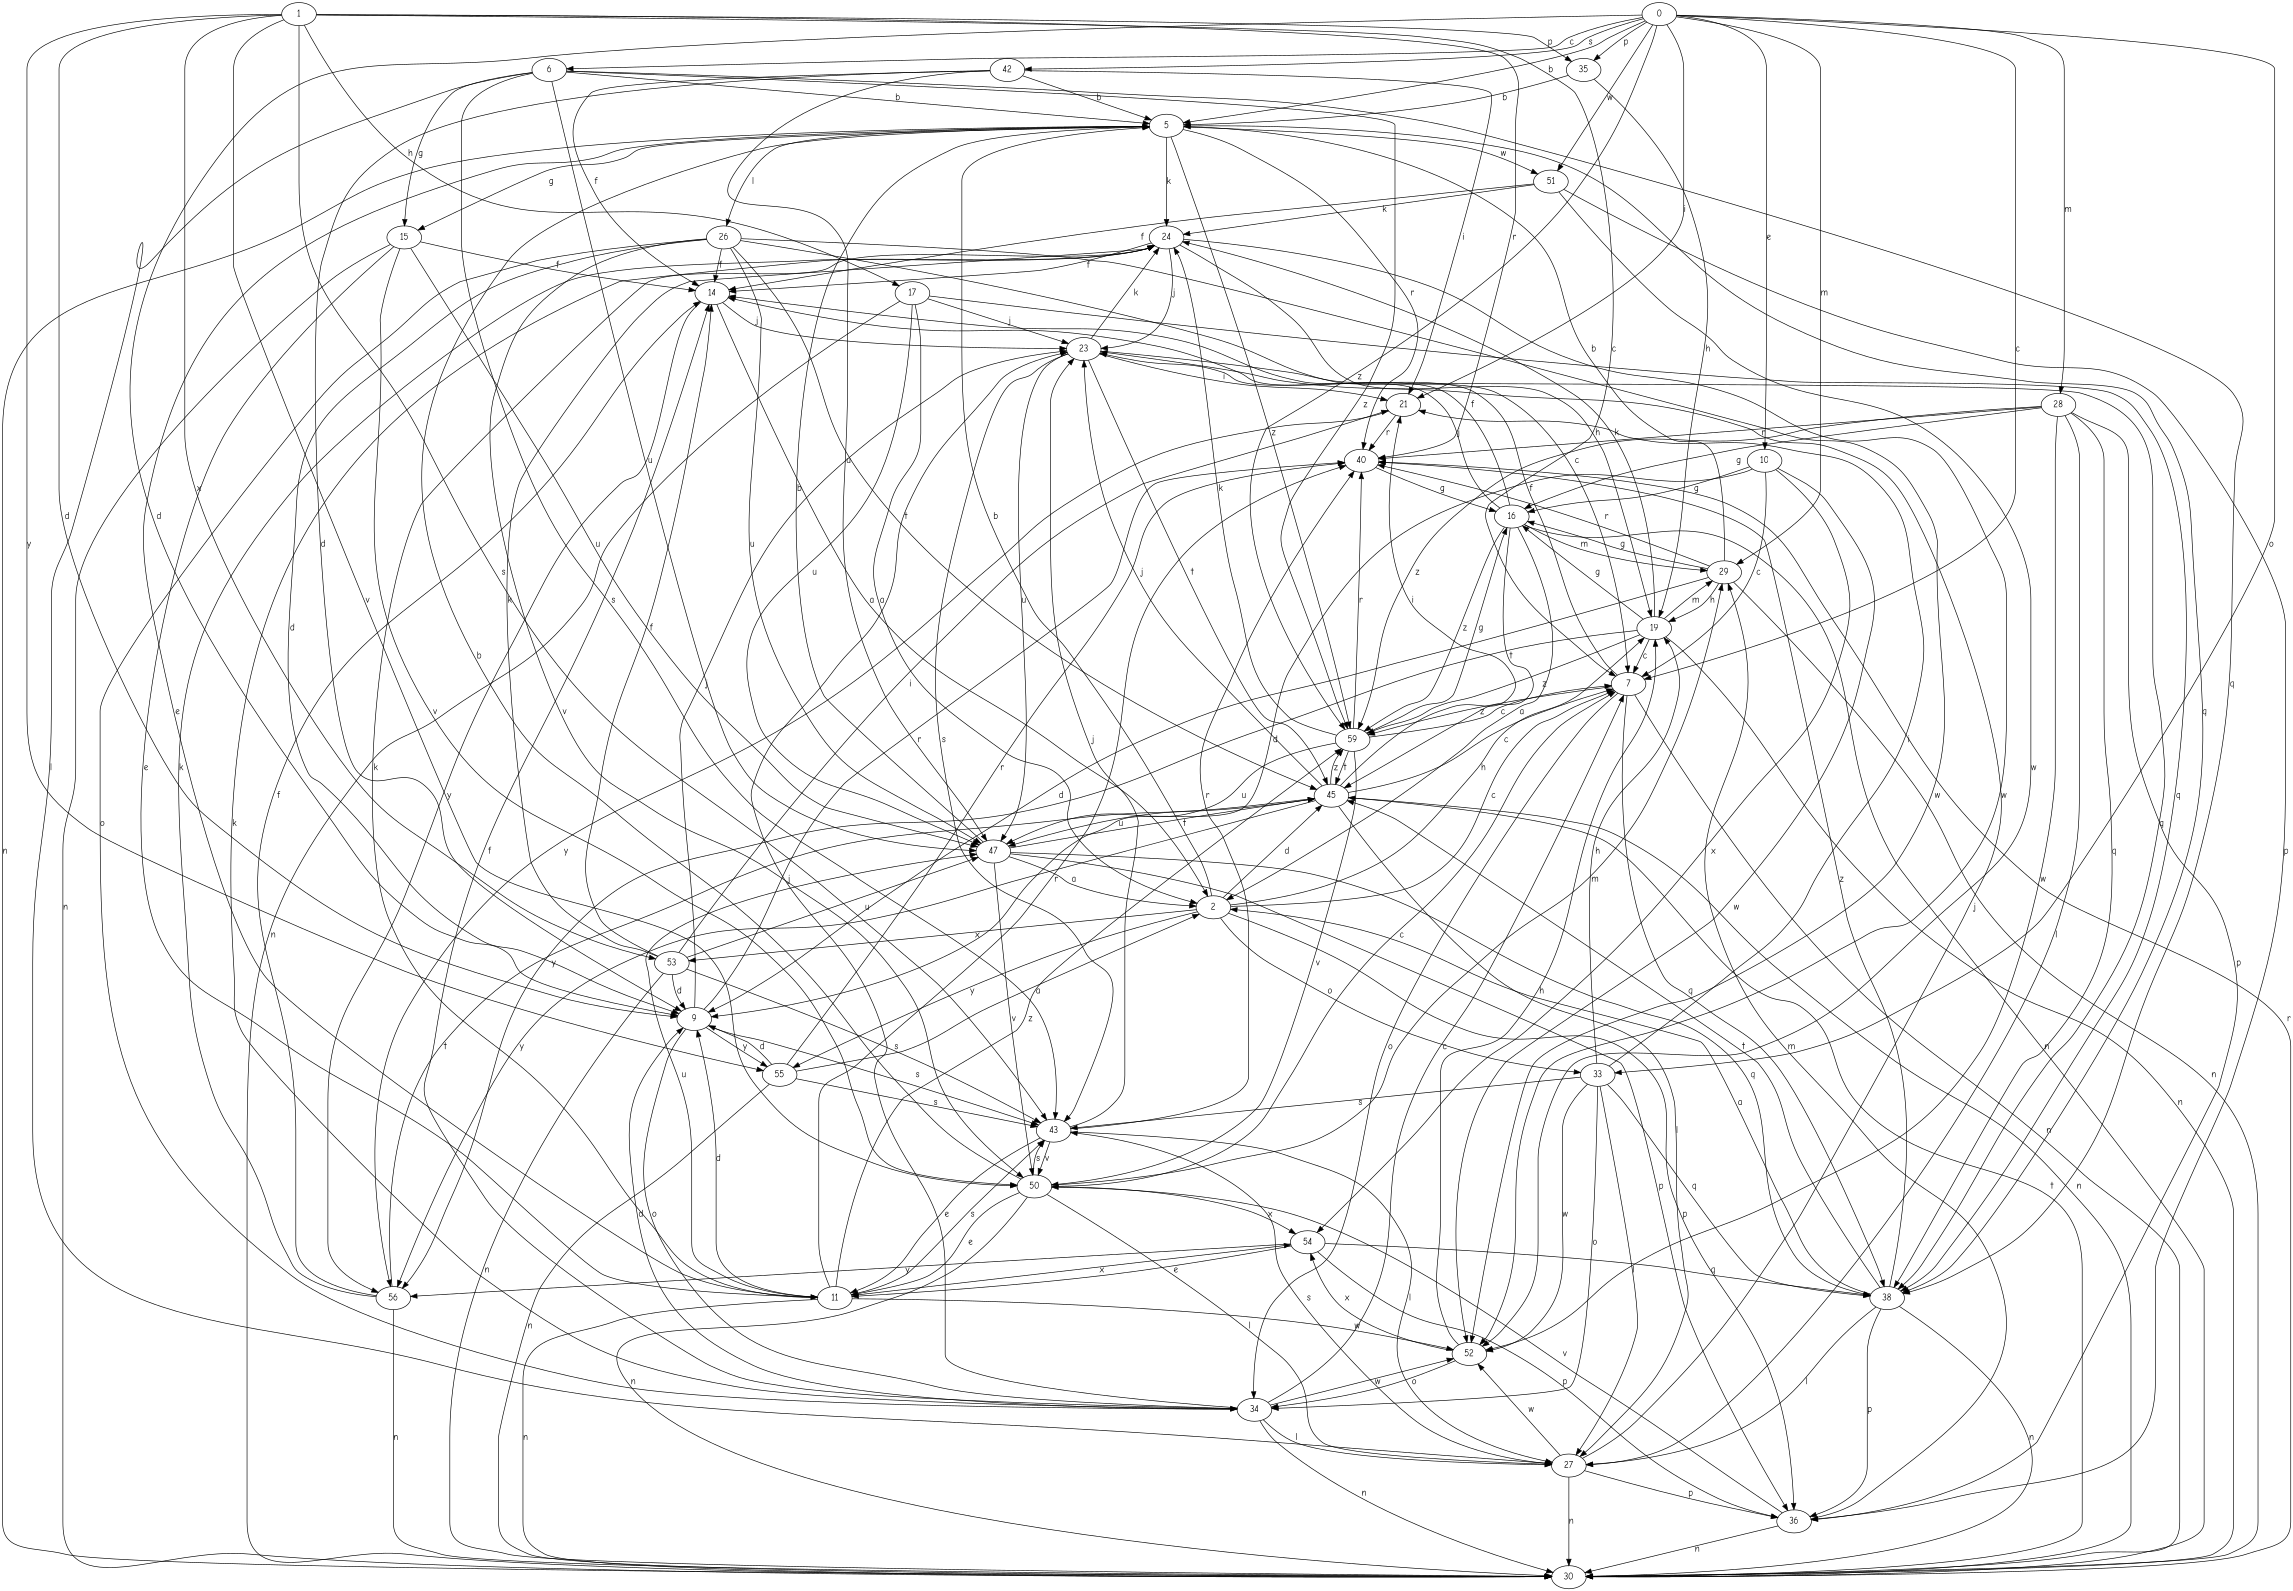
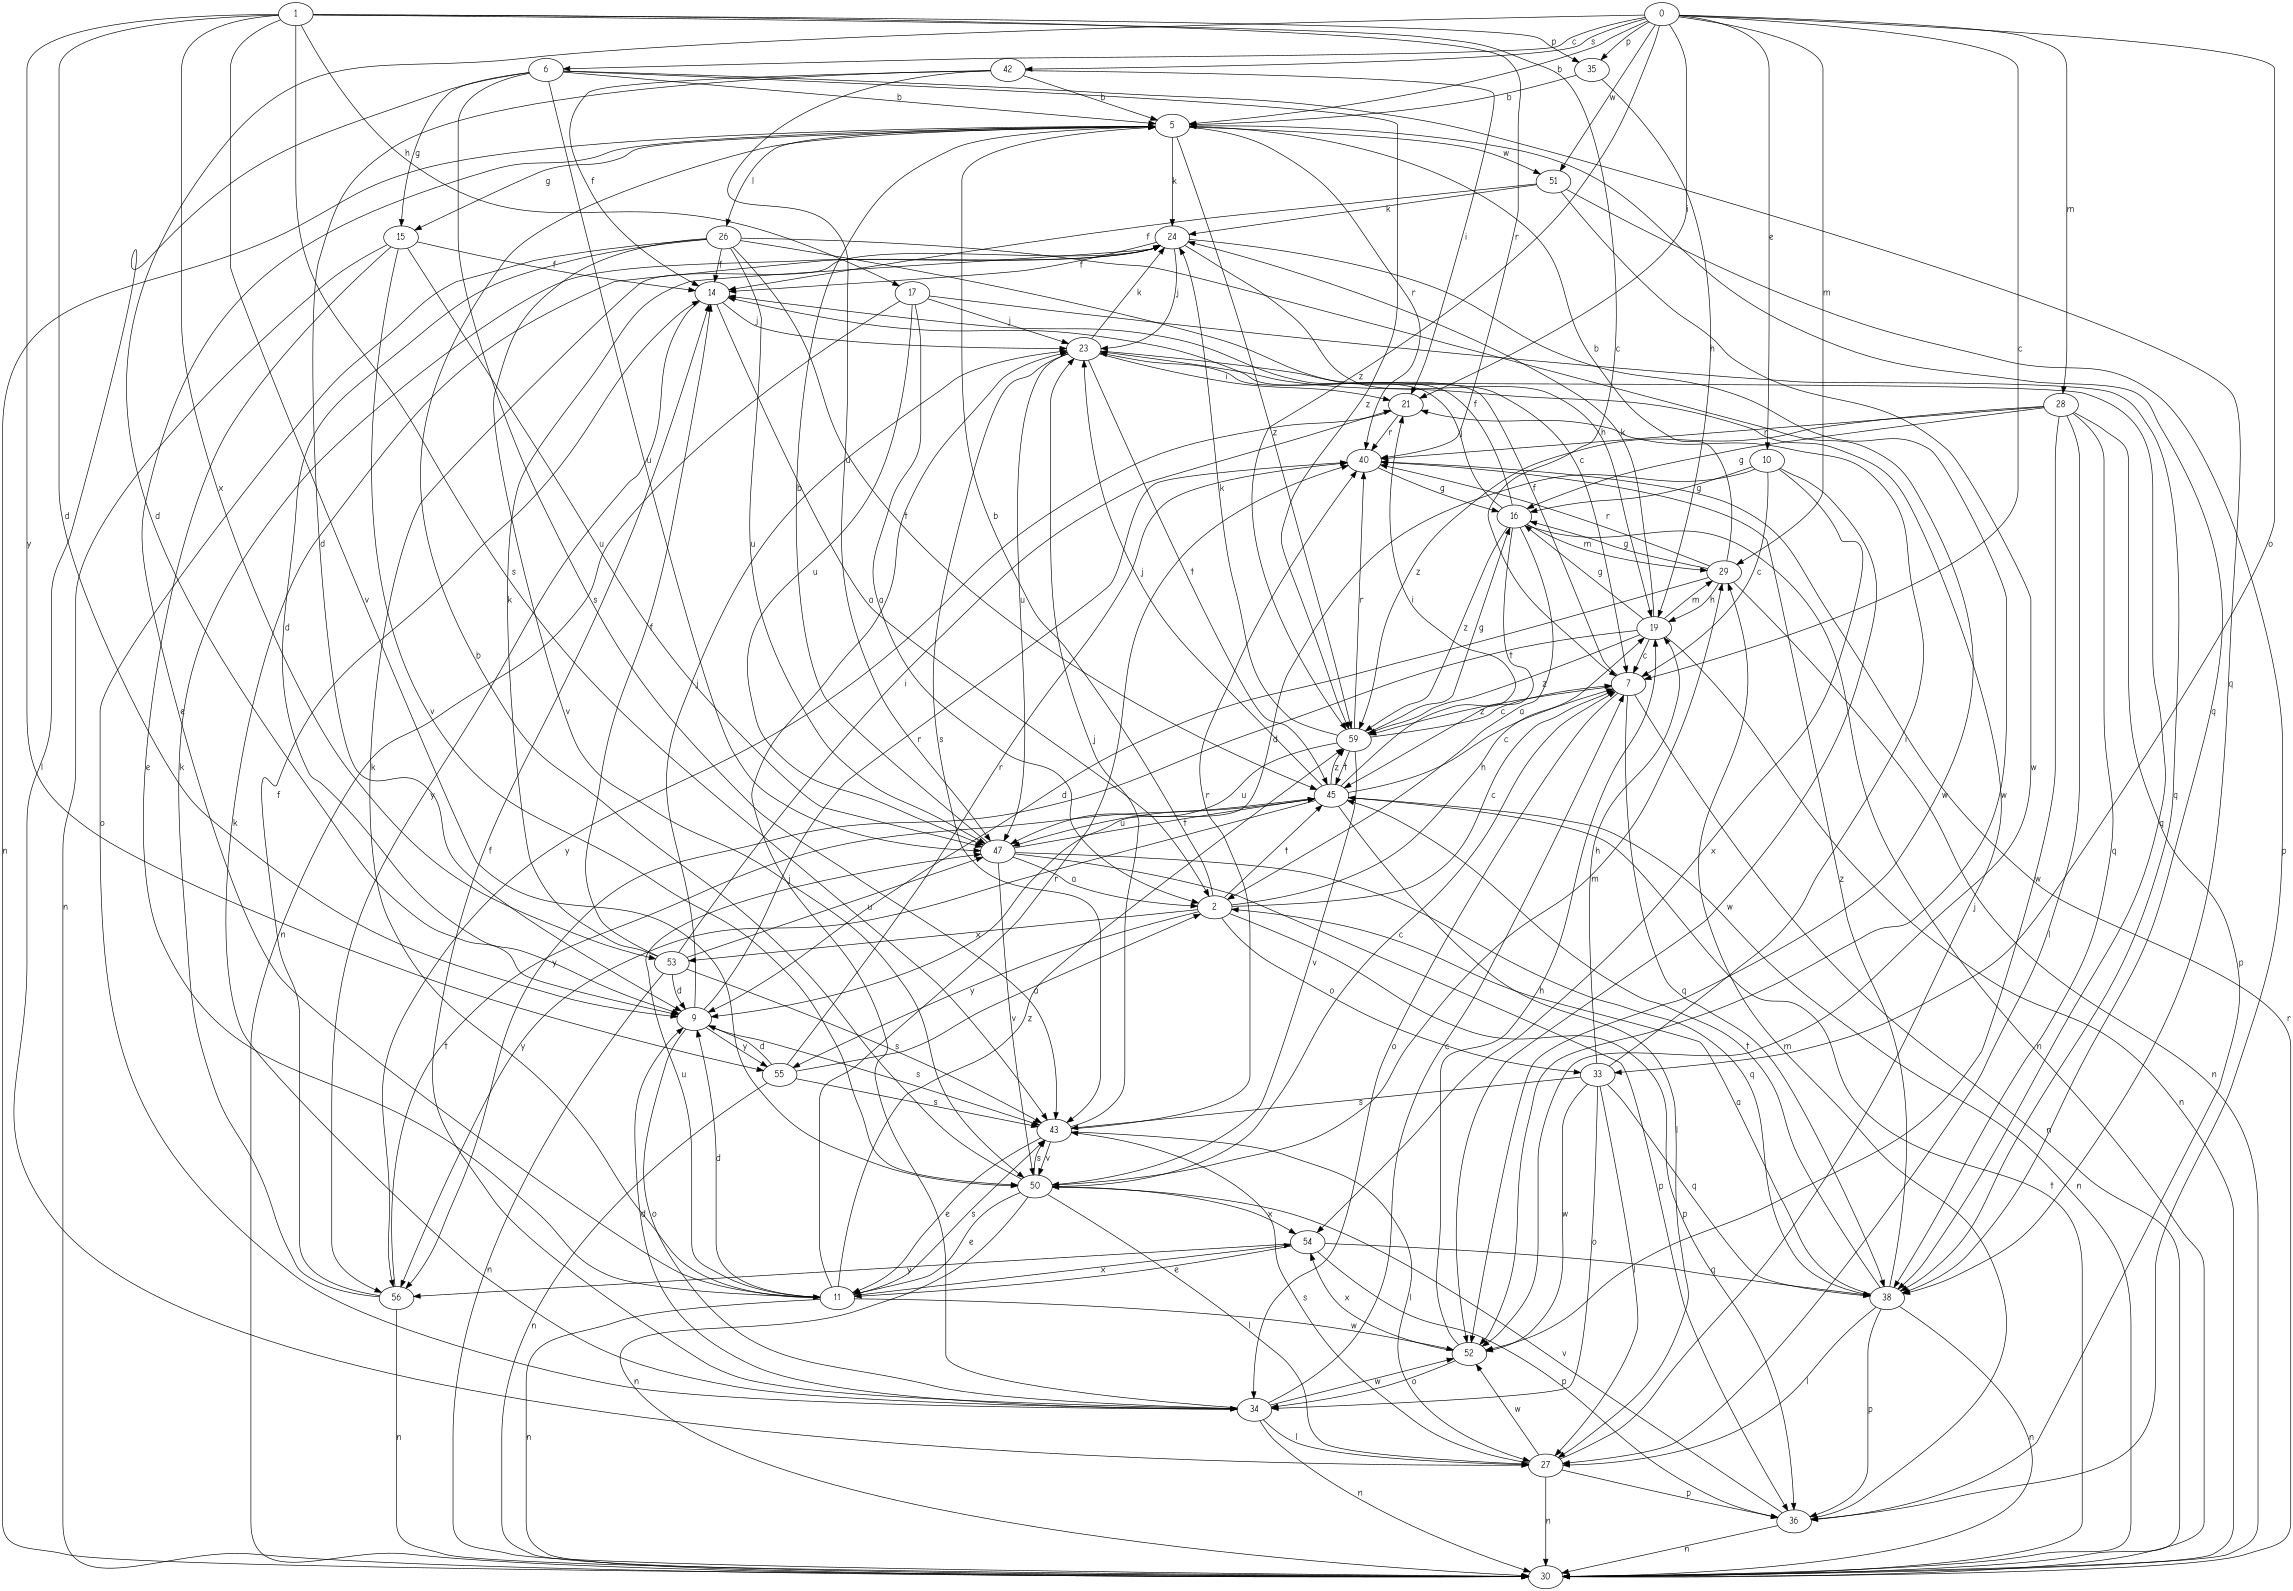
edge "2" -> "45": label "d" -> "t"
